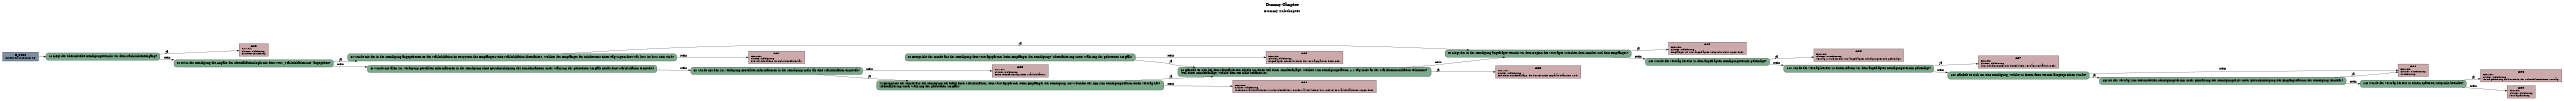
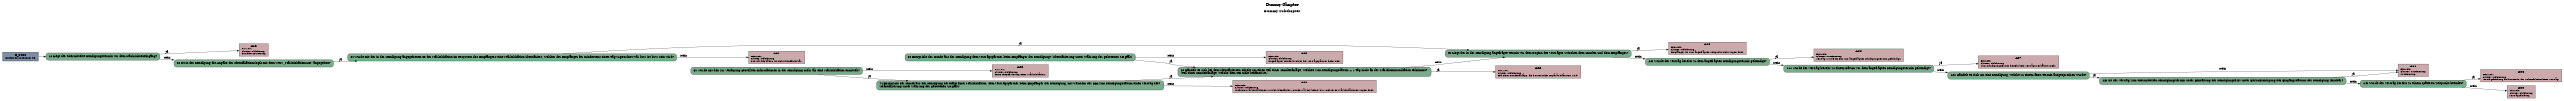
node "4:": removed
